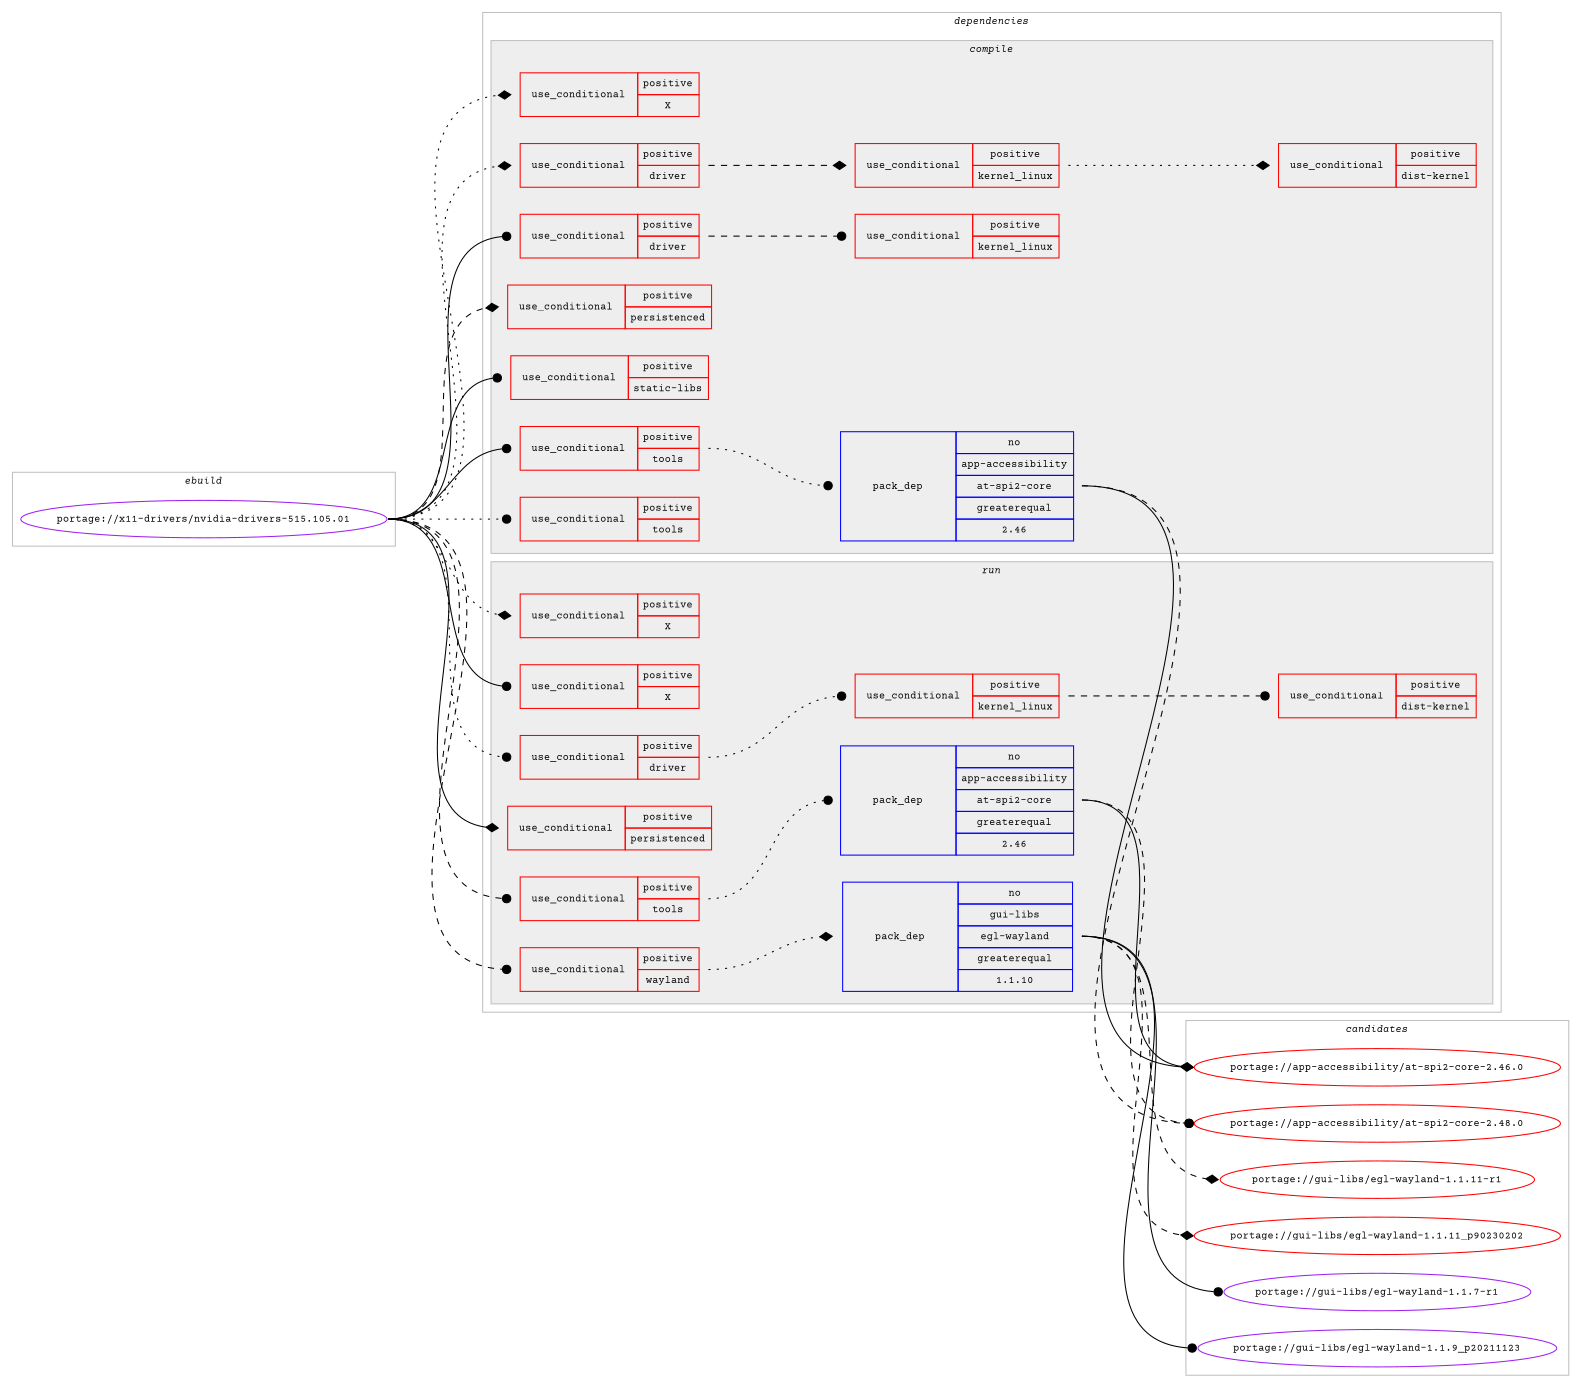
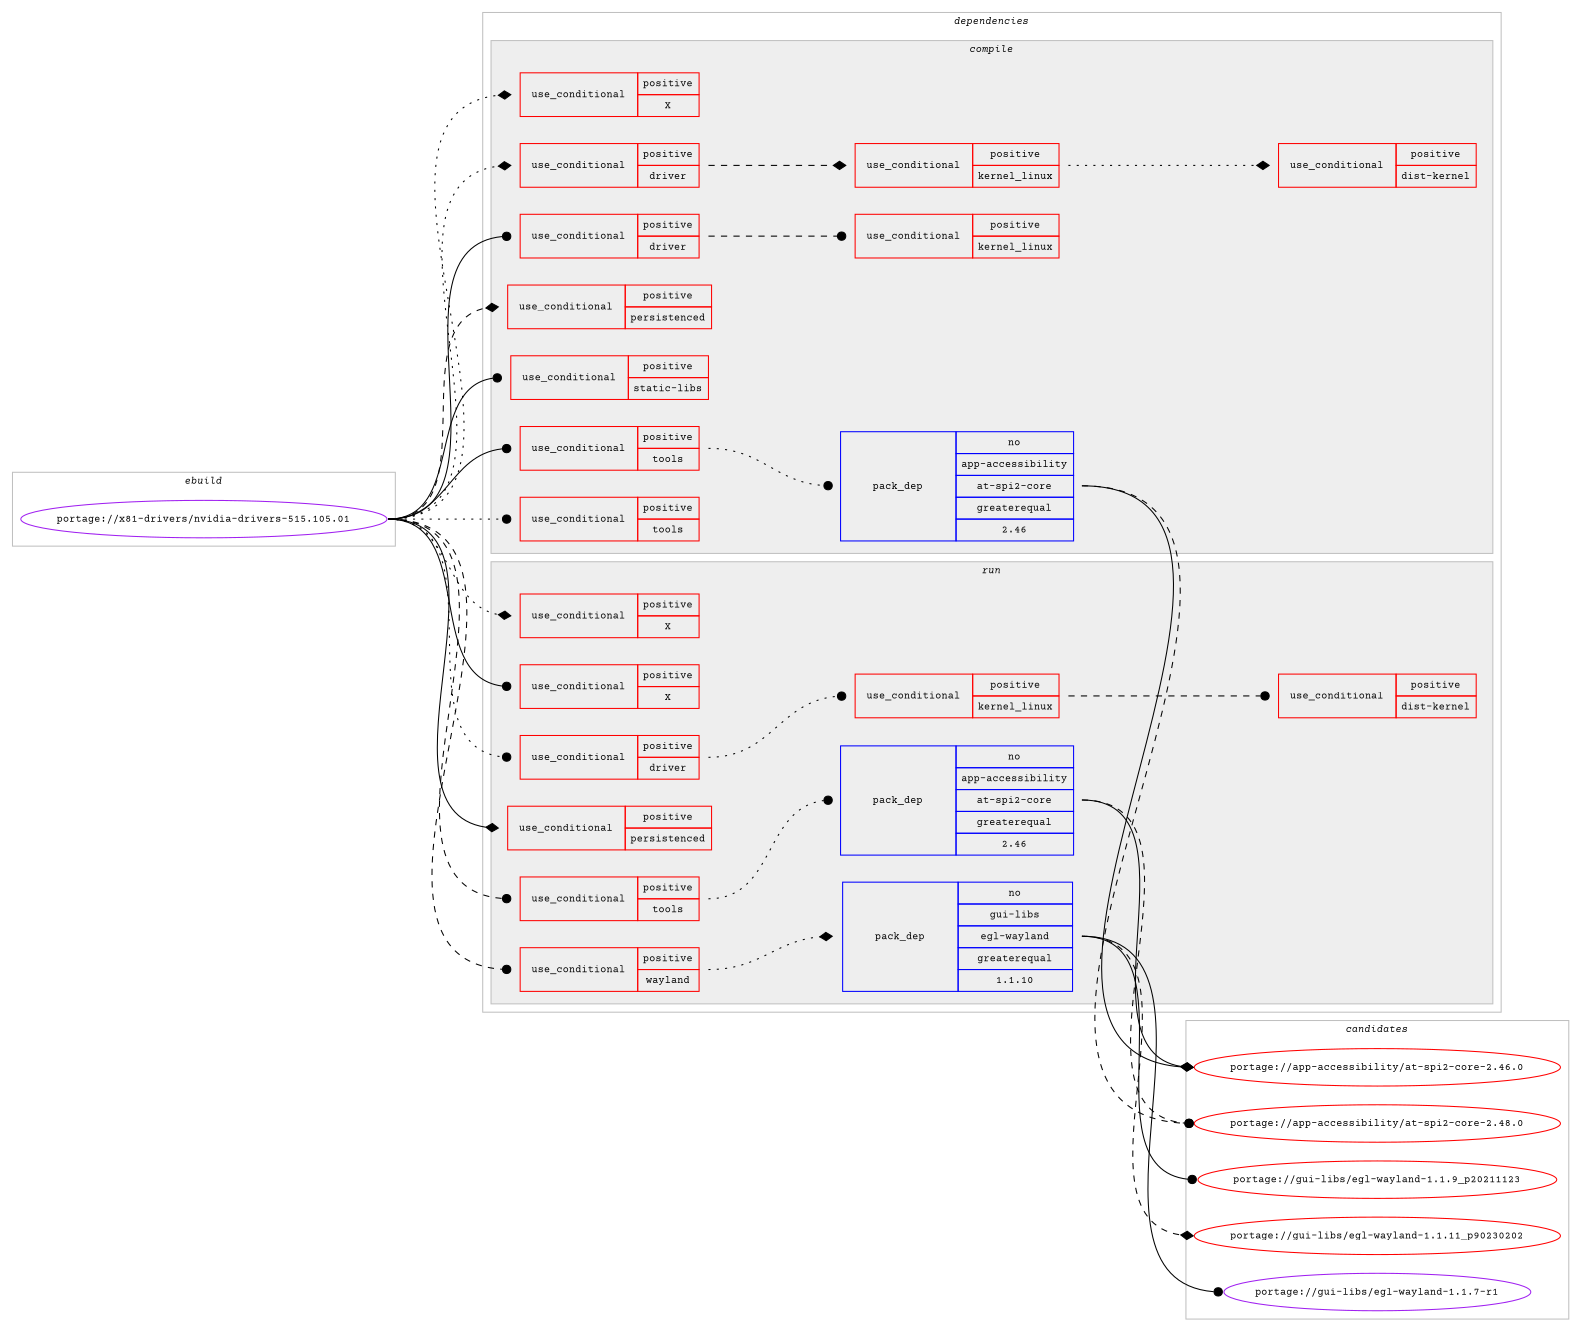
node "portage://x11-drivers/nvidia-drivers-515.105.01": label "portage://x11-drivers/nvidia-drivers-515.105.01" -> "portage://x81-drivers/nvidia-drivers-515.105.01"
node "portage://gui-libs/egl-wayland-1.1.11-r1": removed
node "portage://gui-libs/egl-wayland-1.1.9_p20211123": color purple -> red
